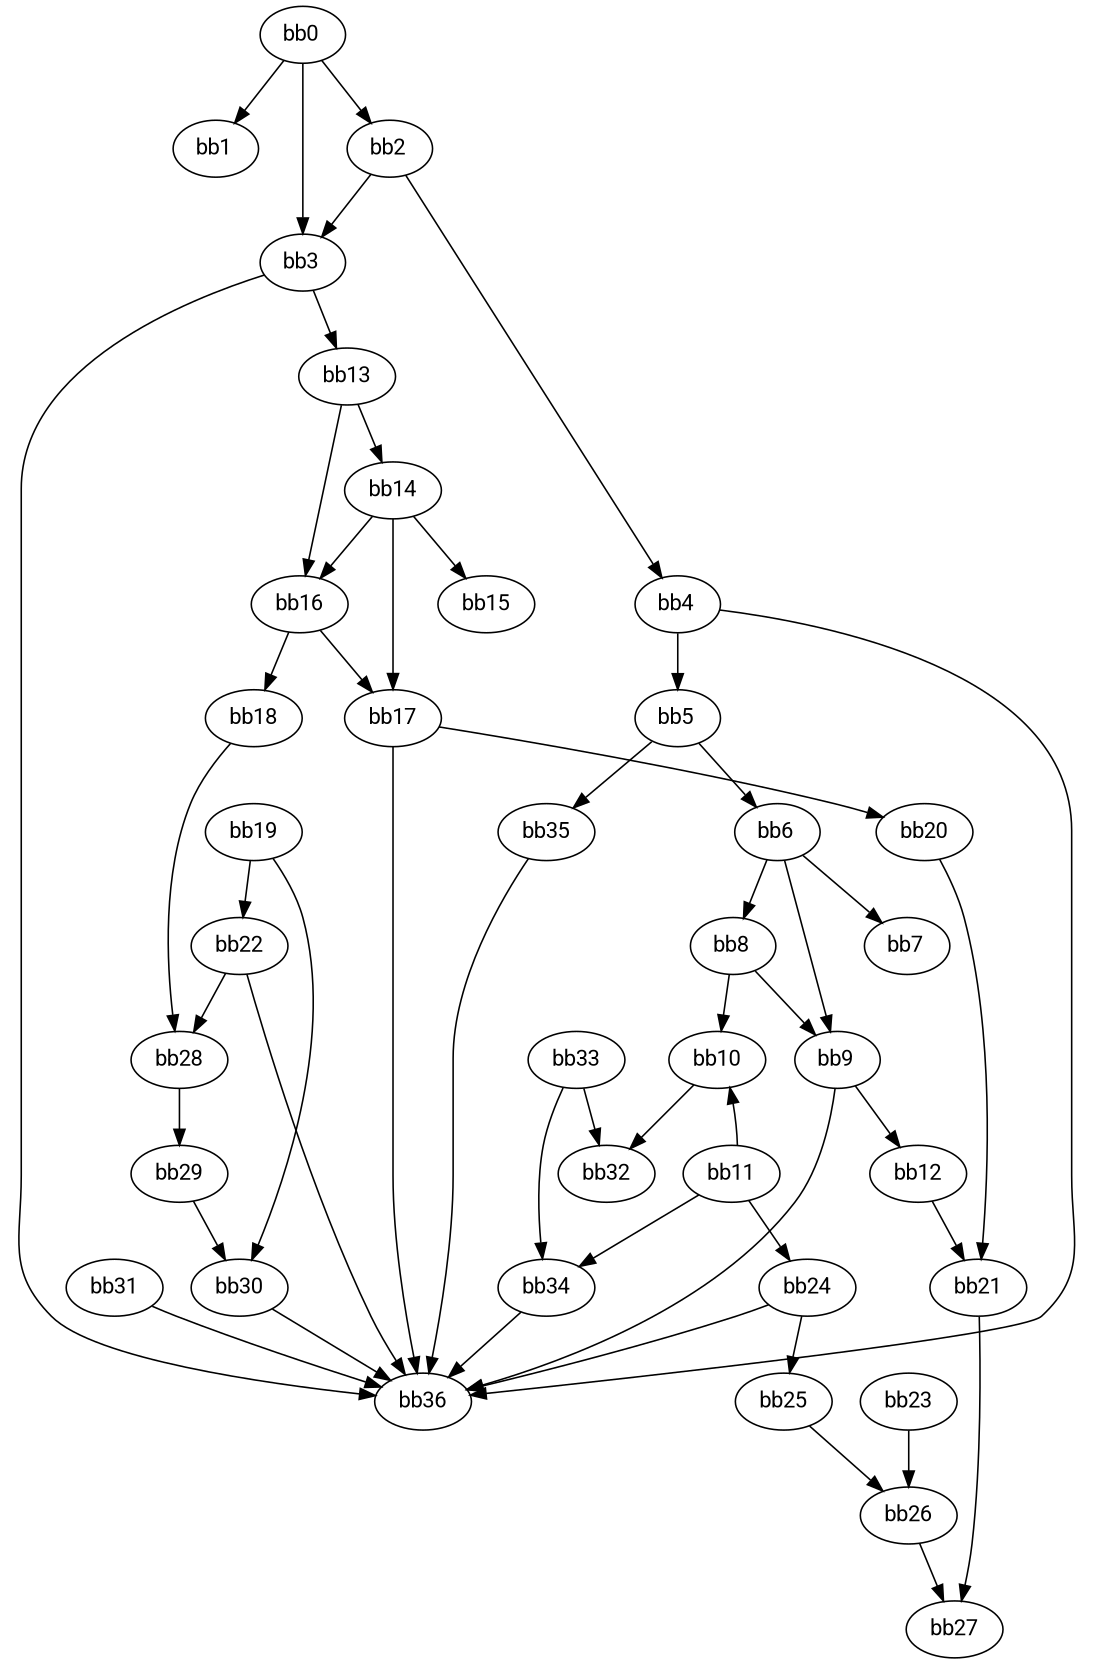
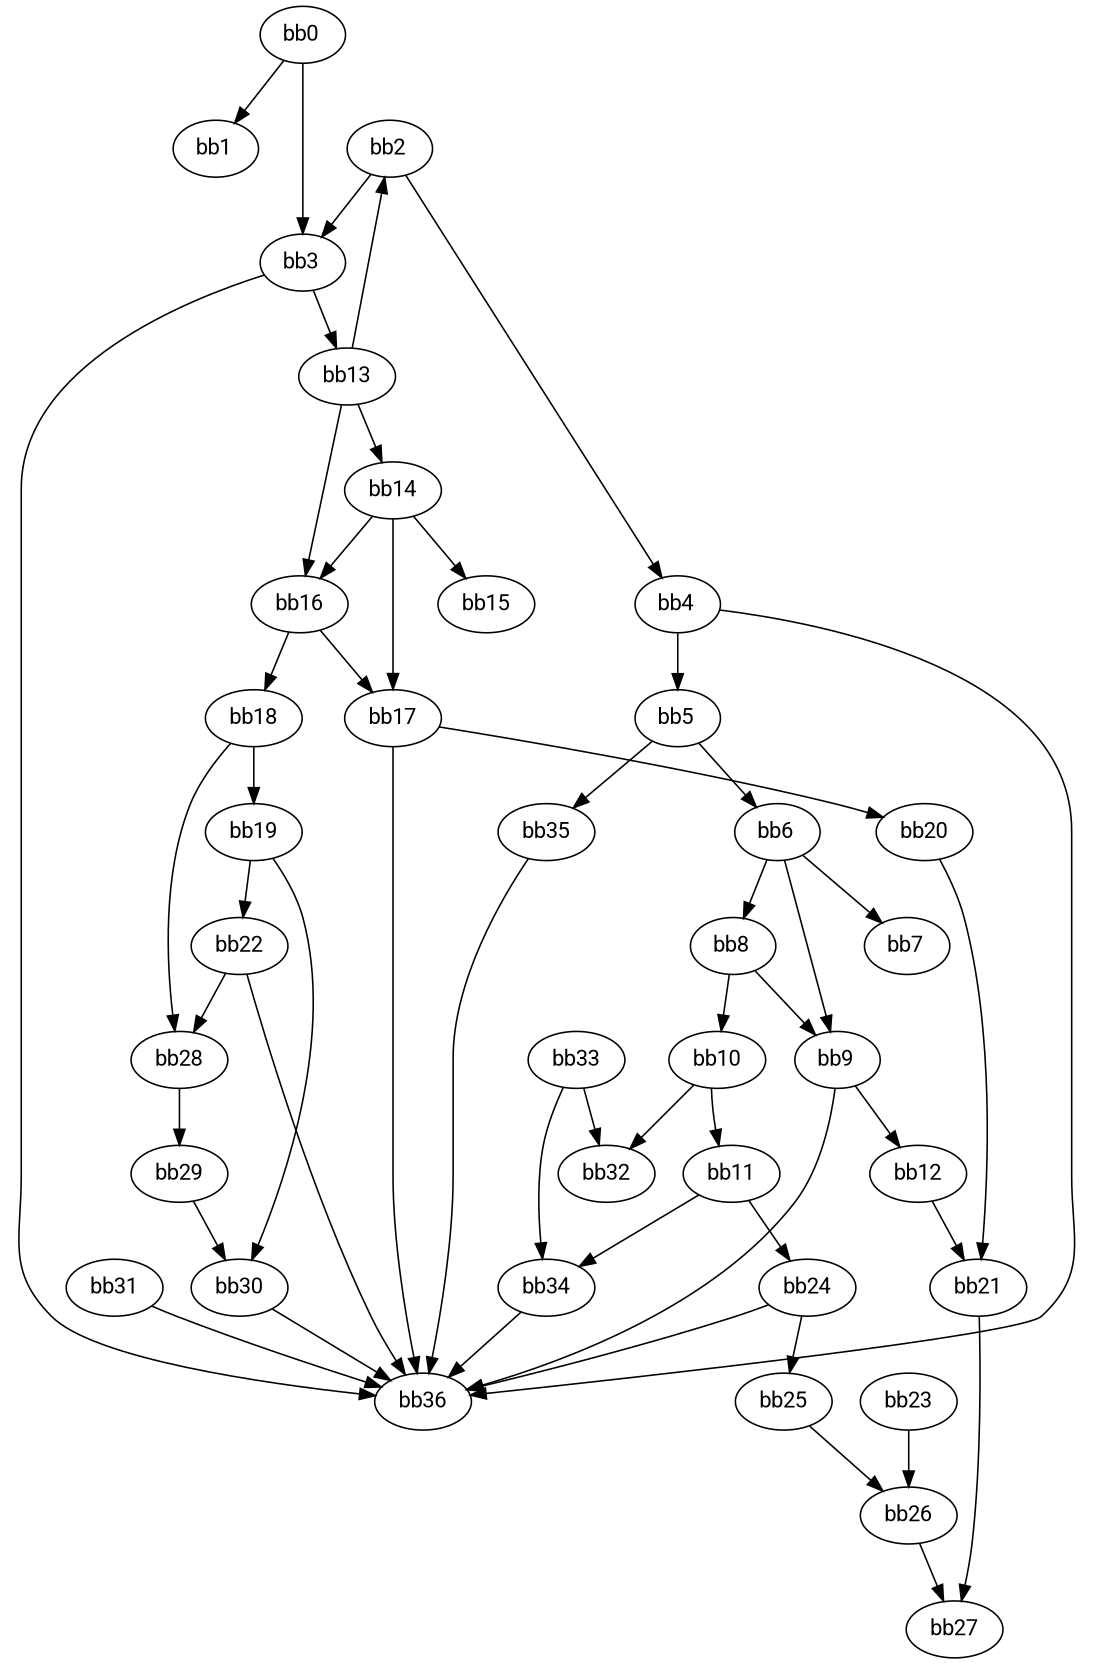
edge "bb0" -> "bb2": now "bb13" -> "bb2"
edge "bb18" -> "bb19": added
edge "bb11" -> "bb10": reversed
